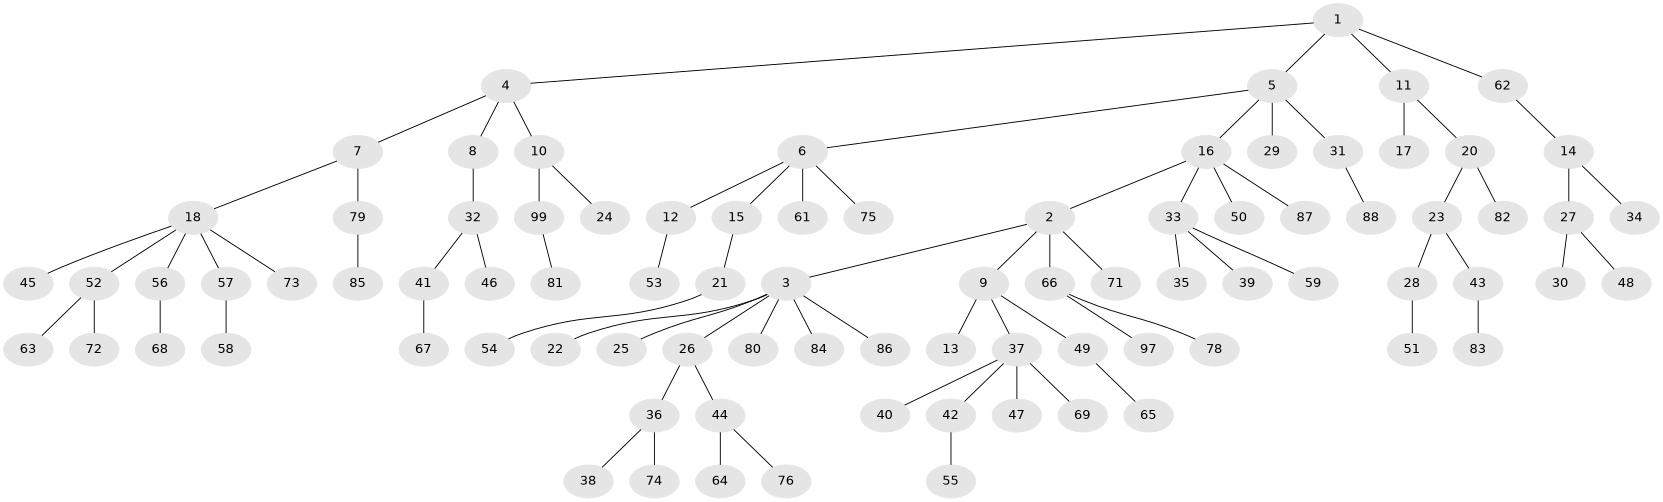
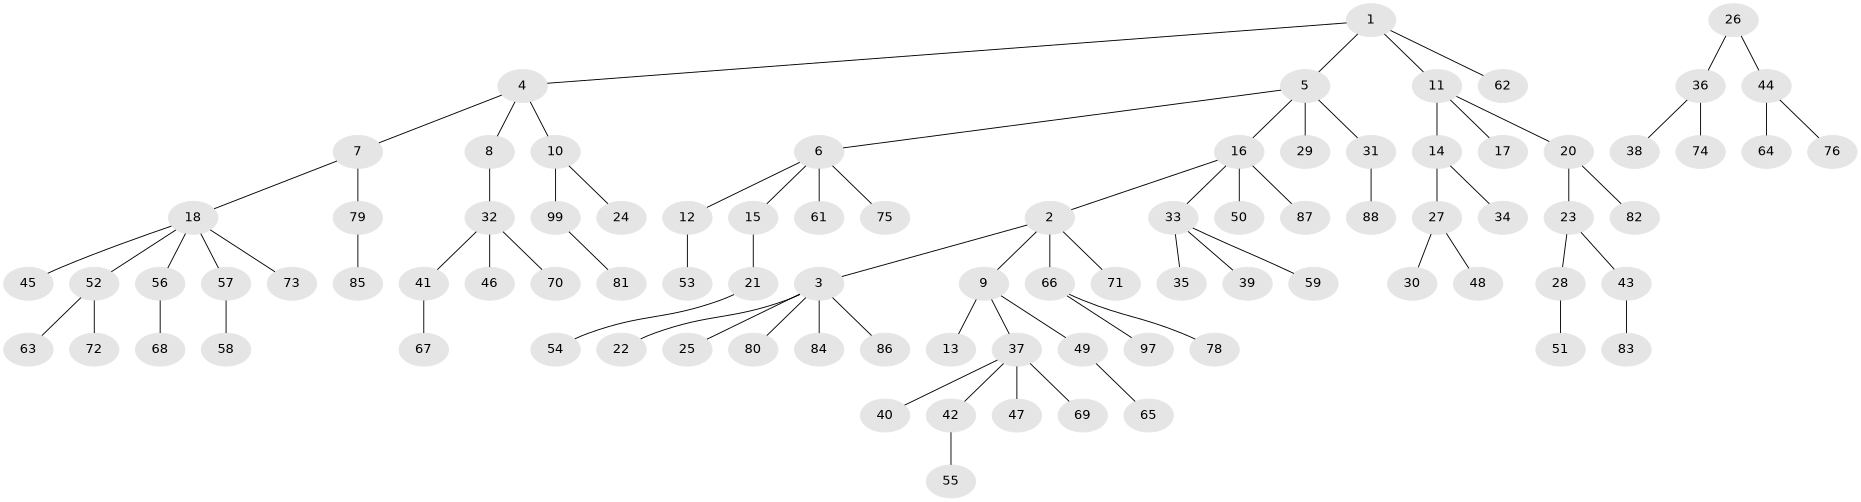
edge "62" -- "14": now "11" -- "14"
node "70": added
edge "3" -- "26": removed
